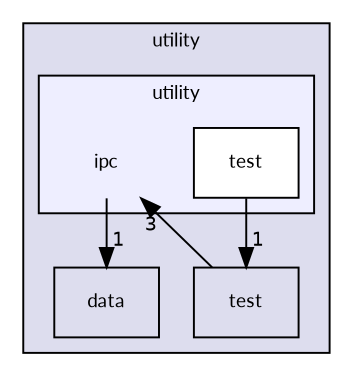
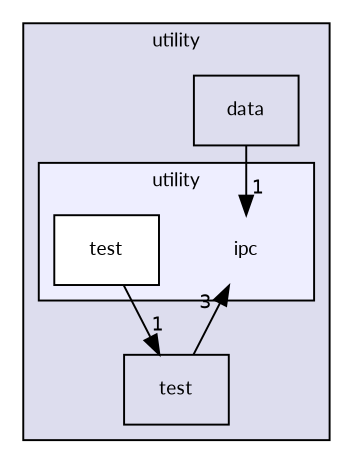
edge "ipc" -> "data": reversed
